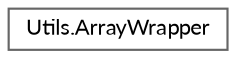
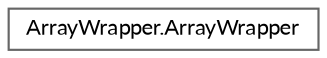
node "Utils.ArrayWrapper": label "Utils.ArrayWrapper" -> "ArrayWrapper.ArrayWrapper"
